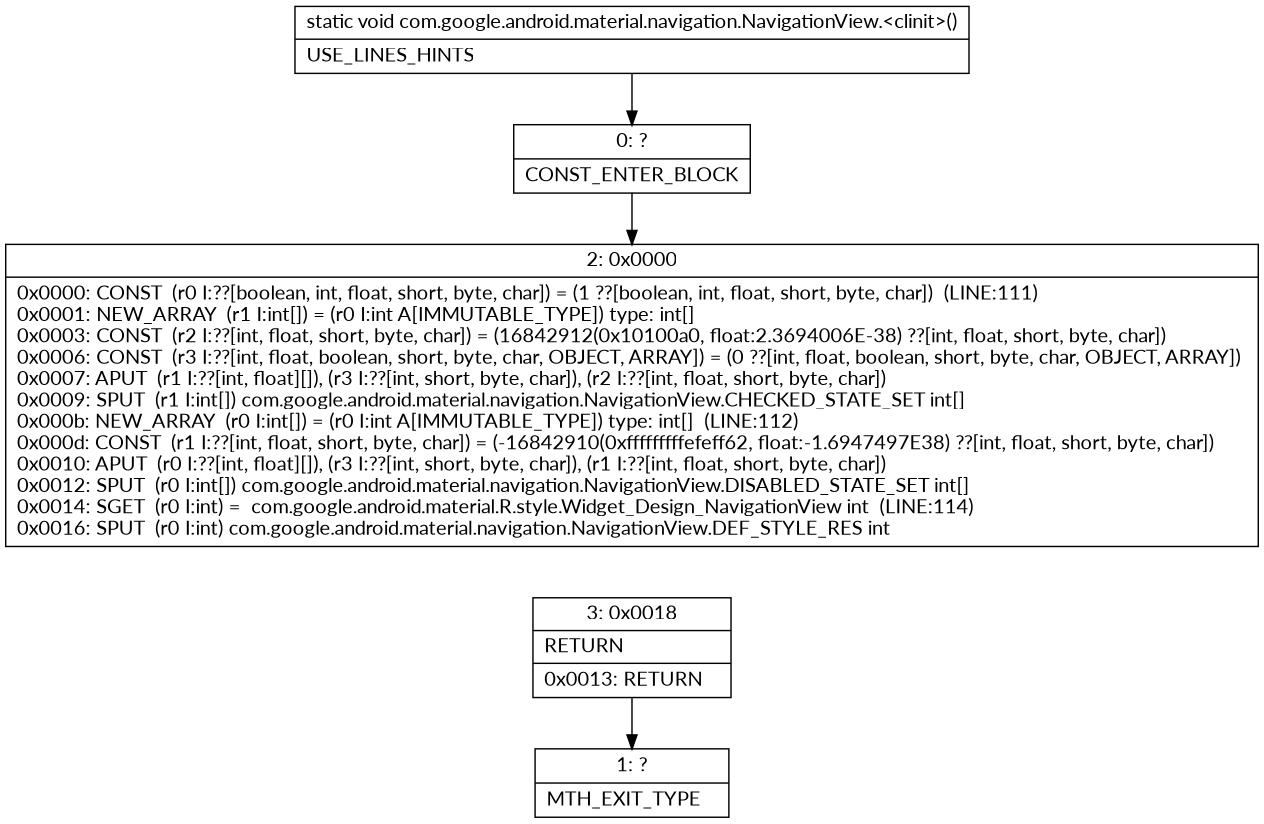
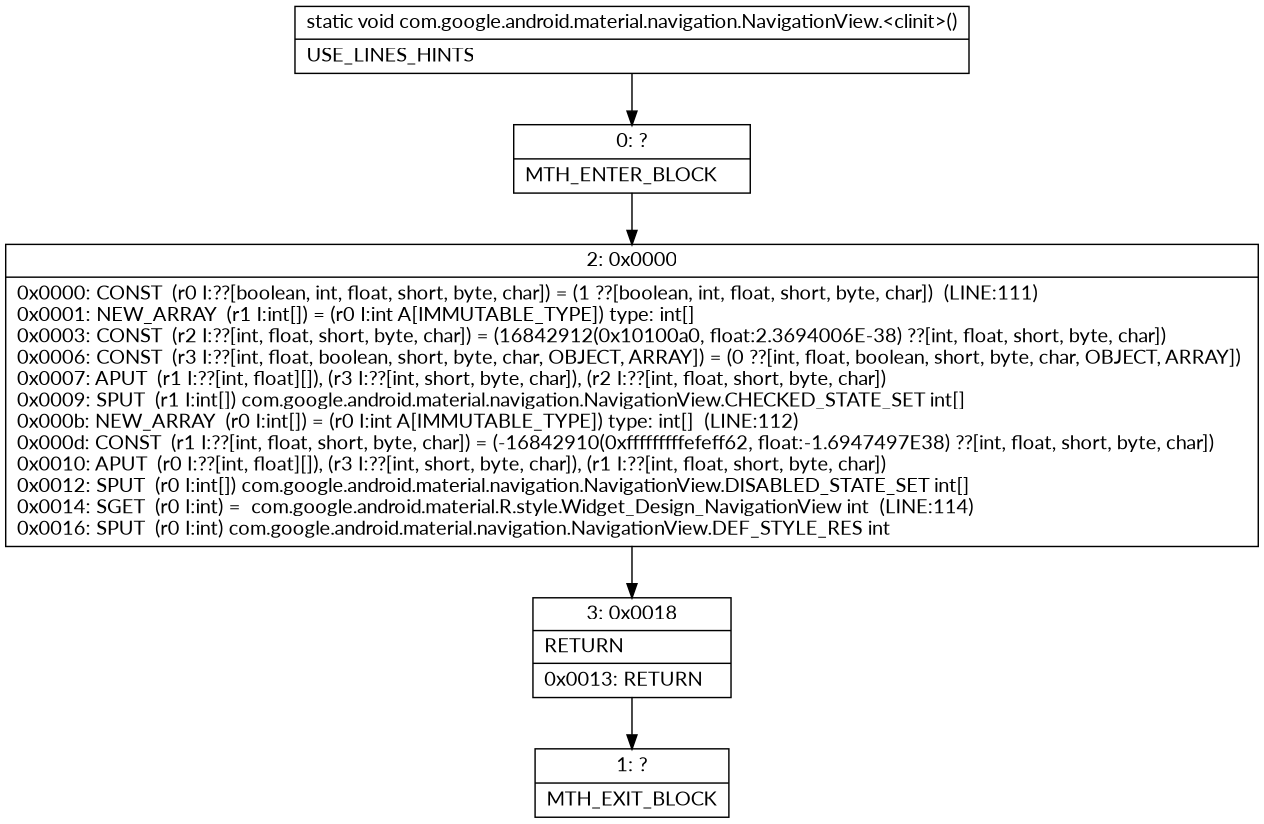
node "0: ?": text "CONST_ENTER_BLOCK" -> "MTH_ENTER_BLOCK"
edge "2: 0x0000" -> "3: 0x0018": added
node "1: ?": text "MTH_EXIT_TYPE" -> "MTH_EXIT_BLOCK"
